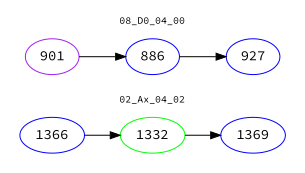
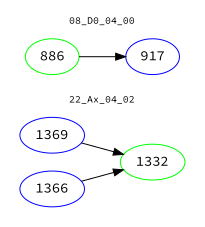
node "901": removed
node "886": color blue -> green
node "927": label "927" -> "917"
cluster "02_Ax_04_02": label "02_Ax_04_02" -> "22_Ax_04_02"
edge "1332" -> "1369": reversed
